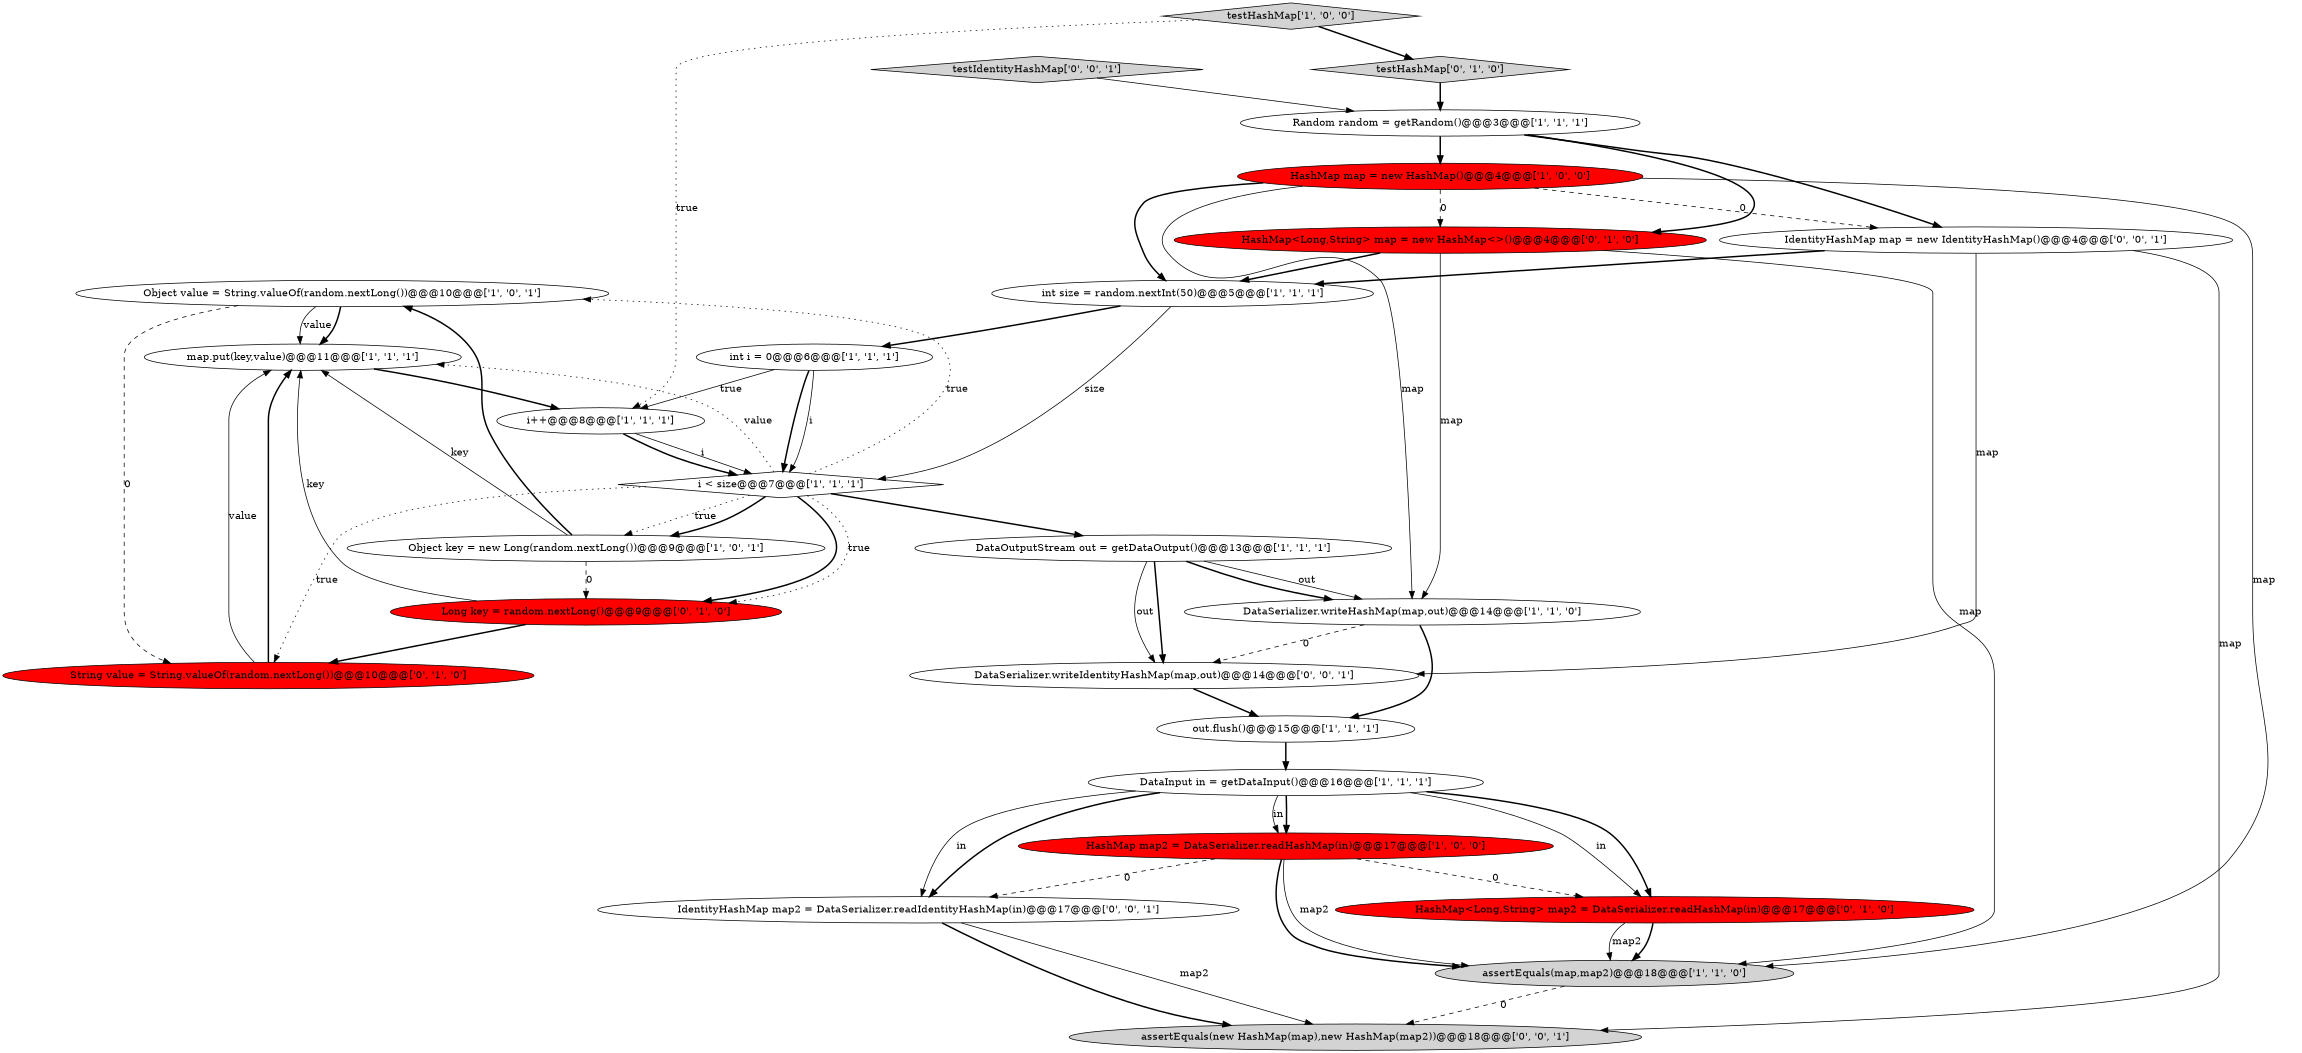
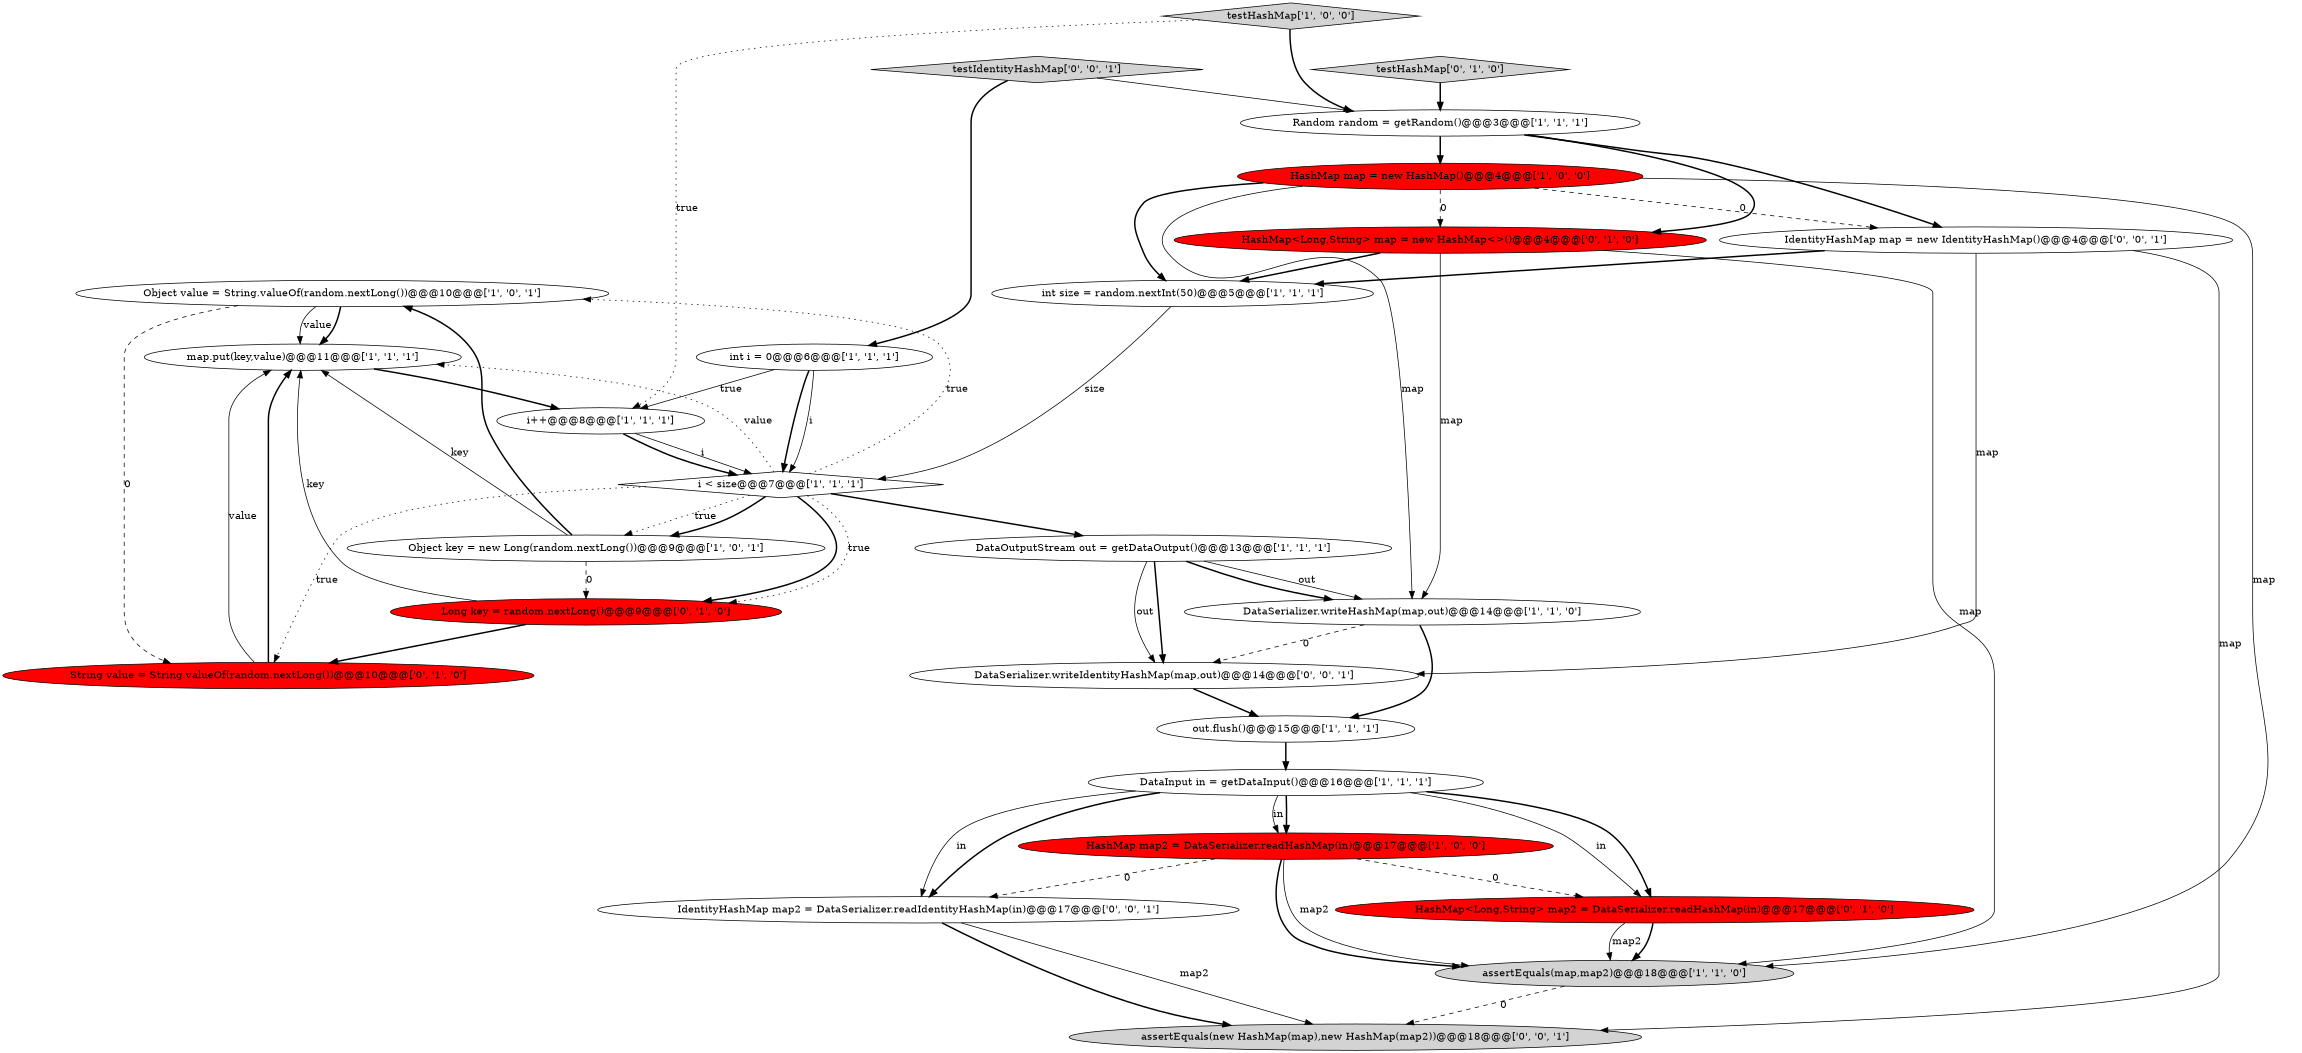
edge "testHashMap['1', '0', '0']" -> "testHashMap['0', '1', '0']": now "testHashMap['1', '0', '0']" -> "Random random = getRandom()@@@3@@@['1', '1', '1']"
edge "int size = random.nextInt(50)@@@5@@@['1', '1', '1']" -> "int i = 0@@@6@@@['1', '1', '1']": now "testIdentityHashMap['0', '0', '1']" -> "int i = 0@@@6@@@['1', '1', '1']"
